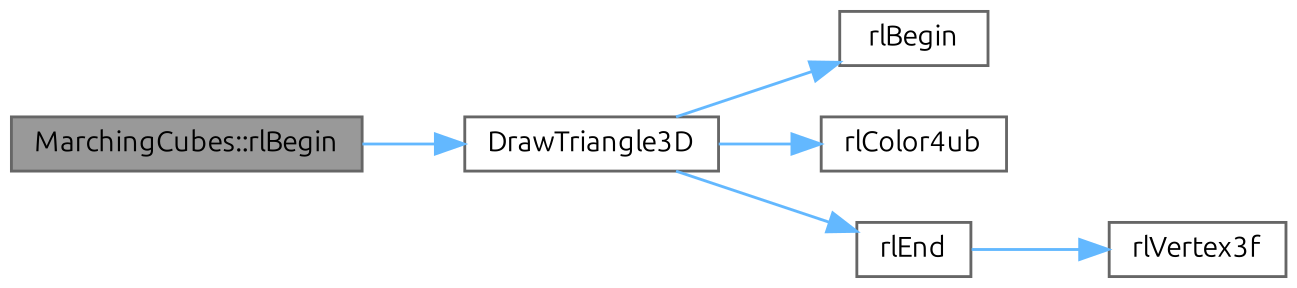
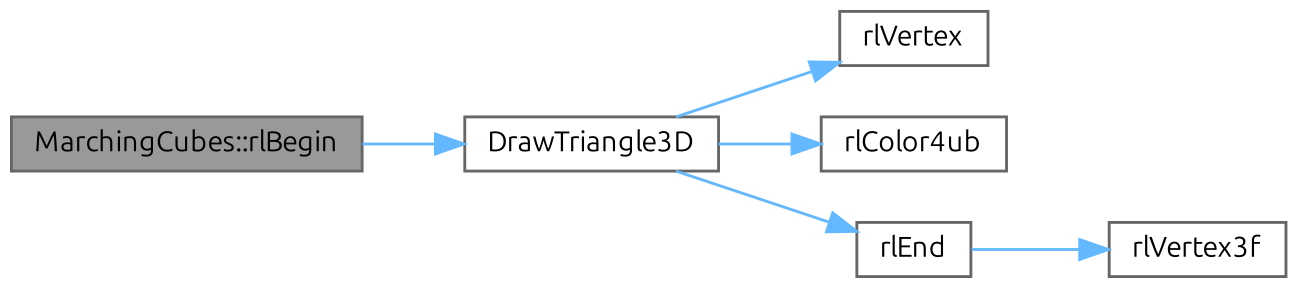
node "rlBegin": label "rlBegin" -> "rlVertex"
